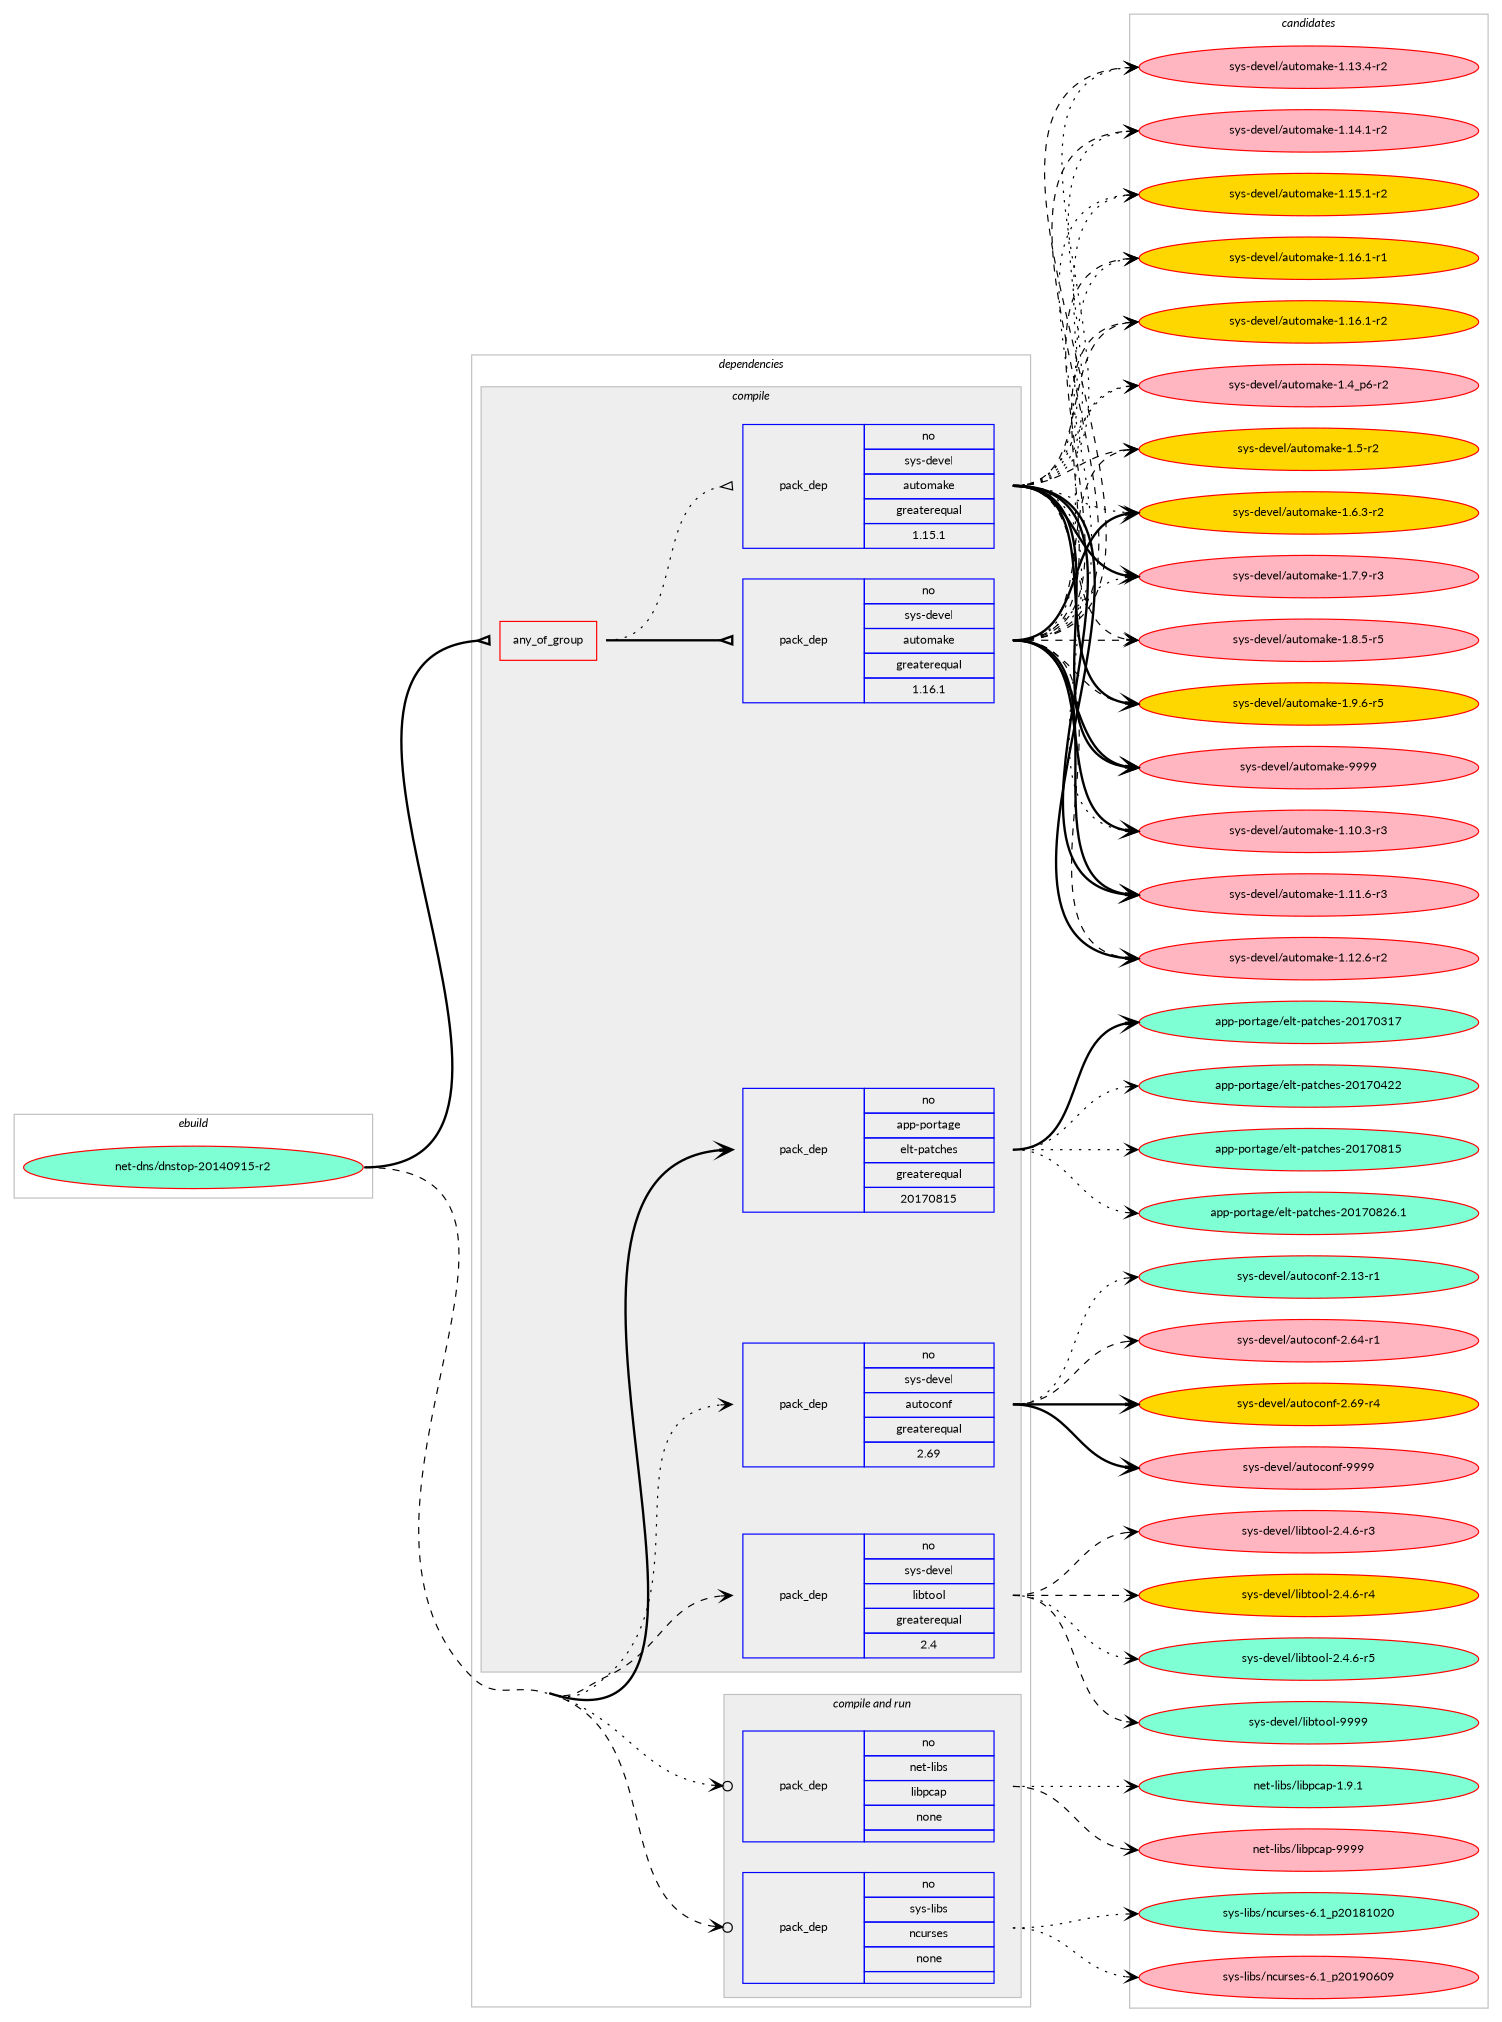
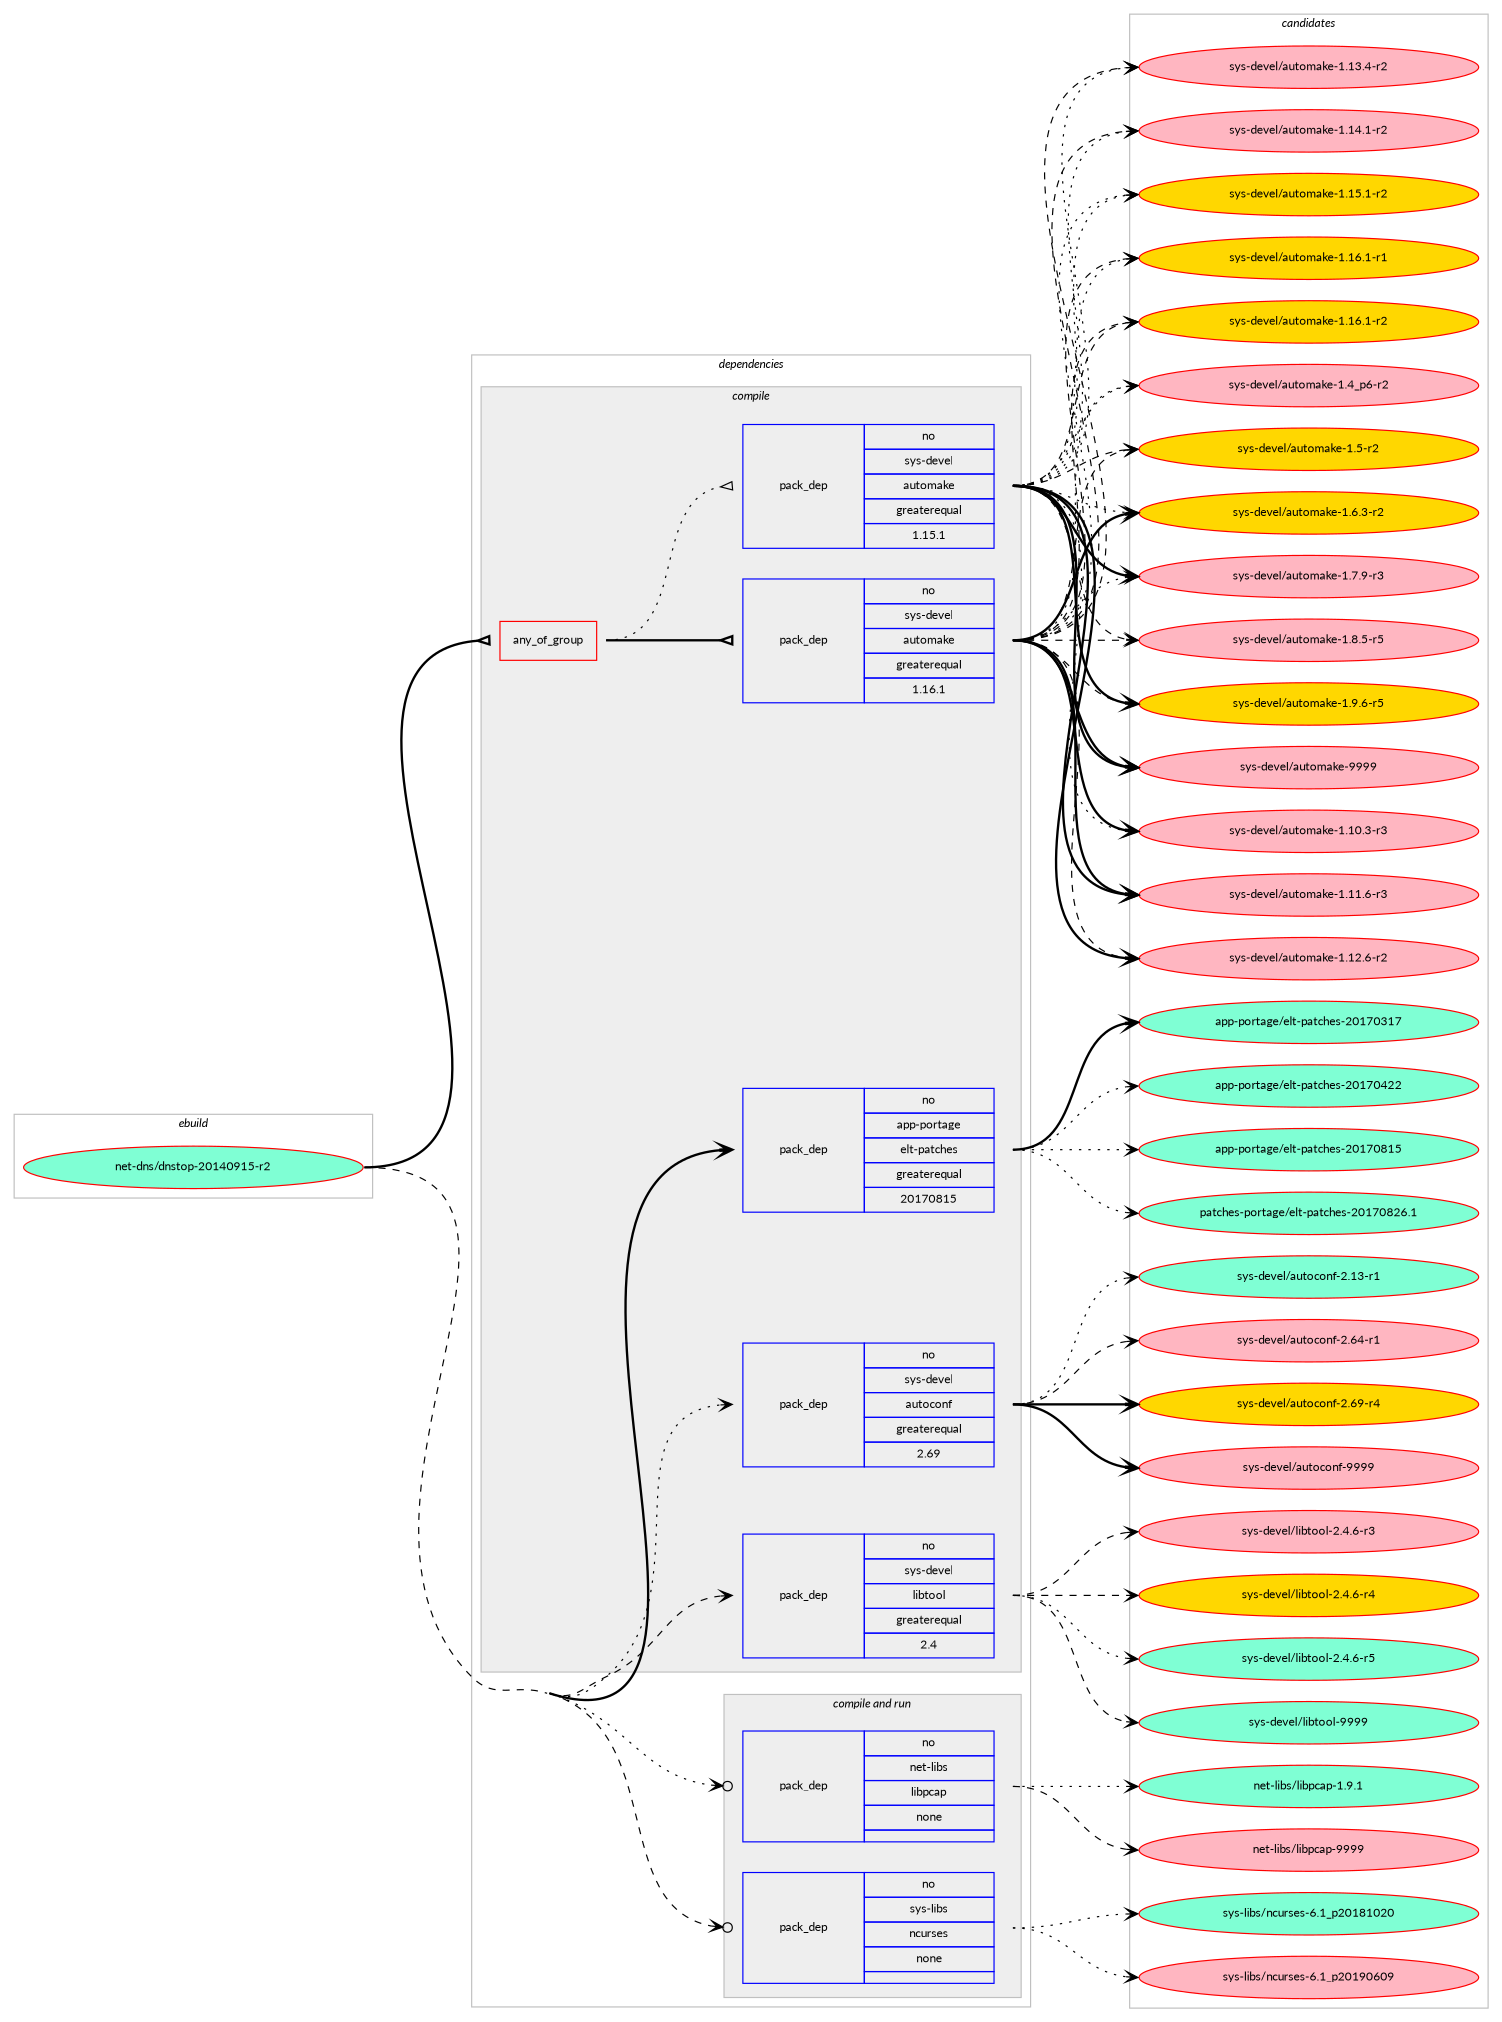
node "app-portage/elt-patches-20170826.1": label "app-portage/elt-patches-20170826.1" -> "patches-portage/elt-patches-20170826.1"
